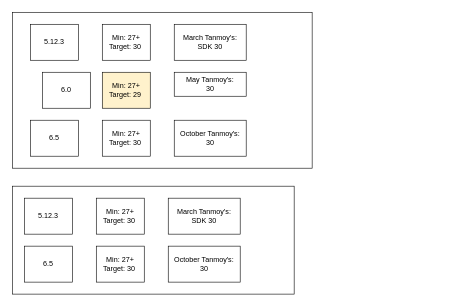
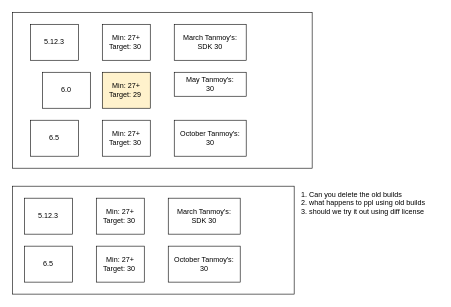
node "1. Can you delete the old builds 2. what happens to ppl using old builds 3. should we try it out using diff license": added
